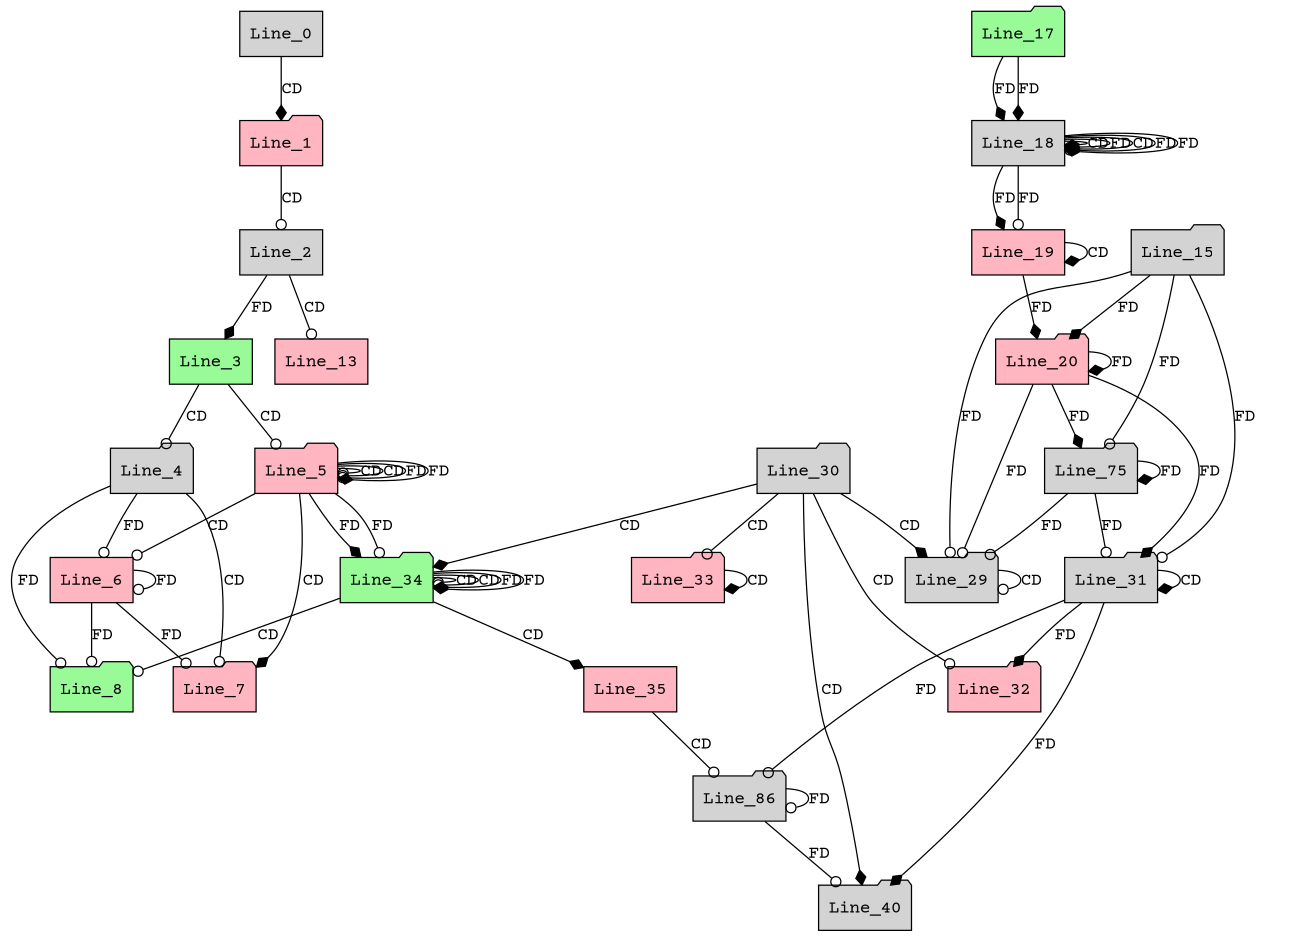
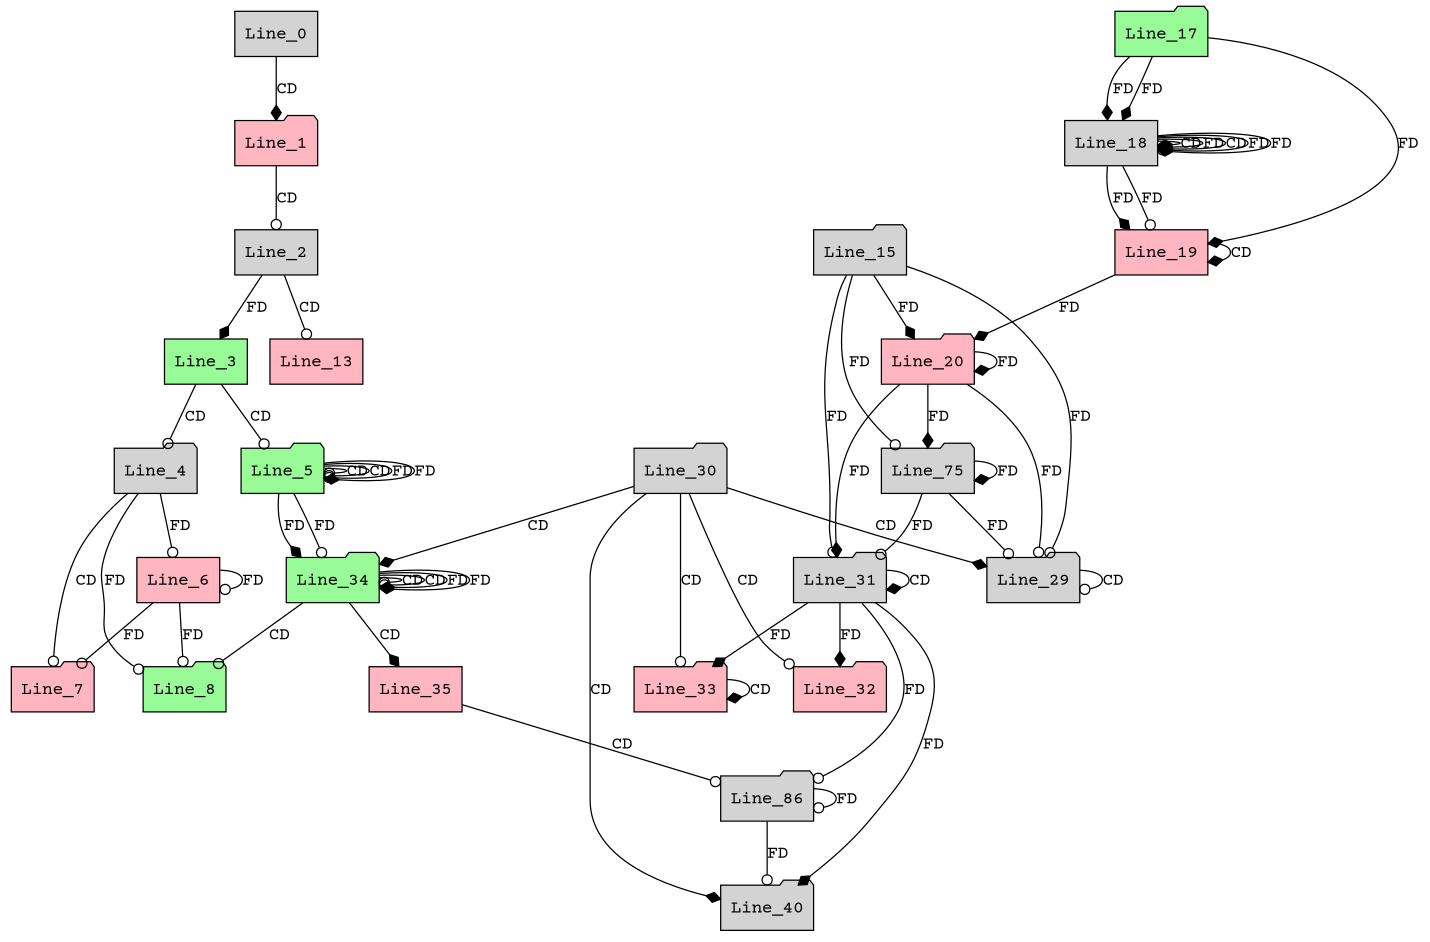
edge "Line_17" -> "Line_19": added, label "FD"
node "Line_5": fillcolor lightpink -> palegreen
edge "Line_5" -> "Line_6": removed, label "CD"
edge "Line_5" -> "Line_7": removed, label "CD"
edge "Line_31" -> "Line_33": added, label "FD"
